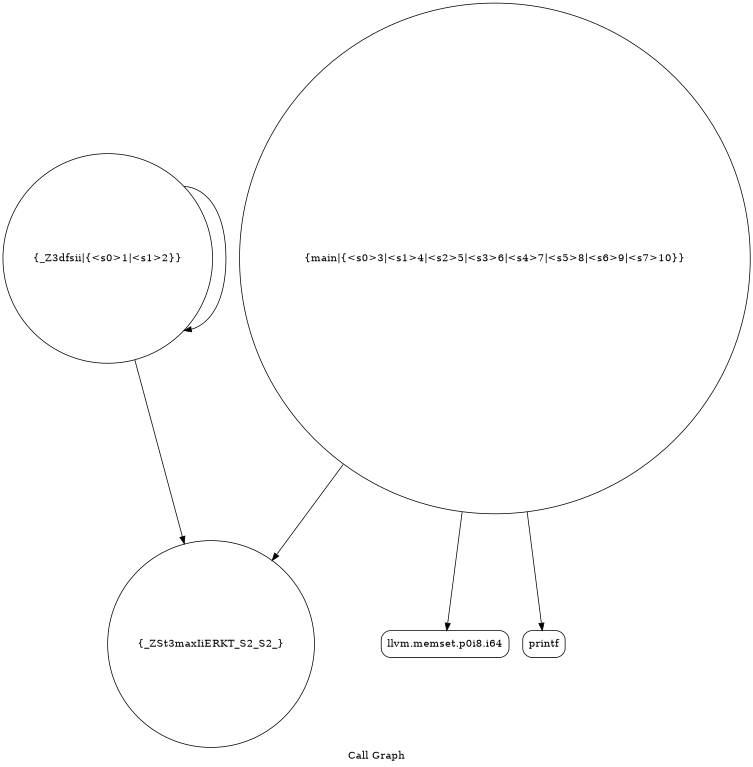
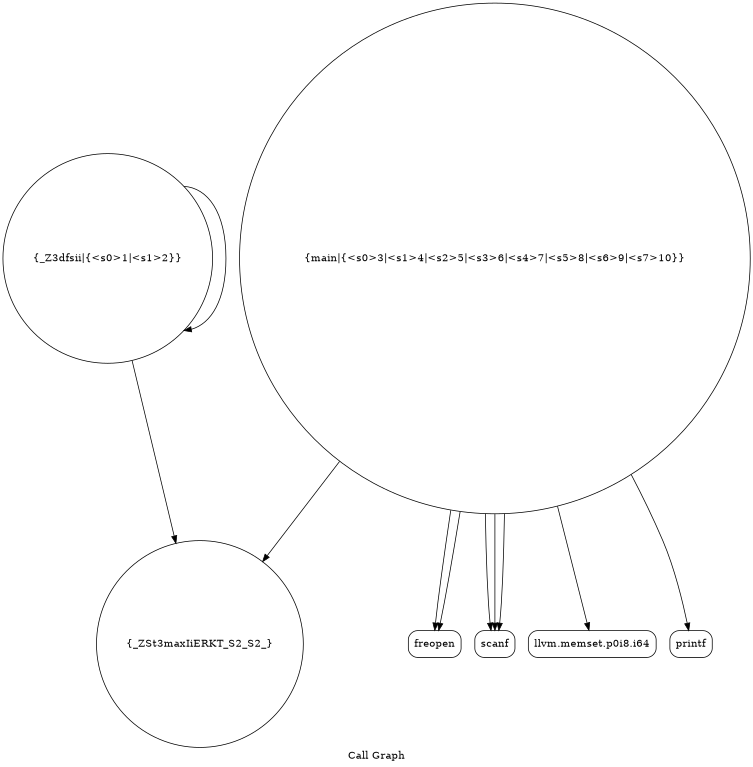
node "freopen": added
node "scanf": added
